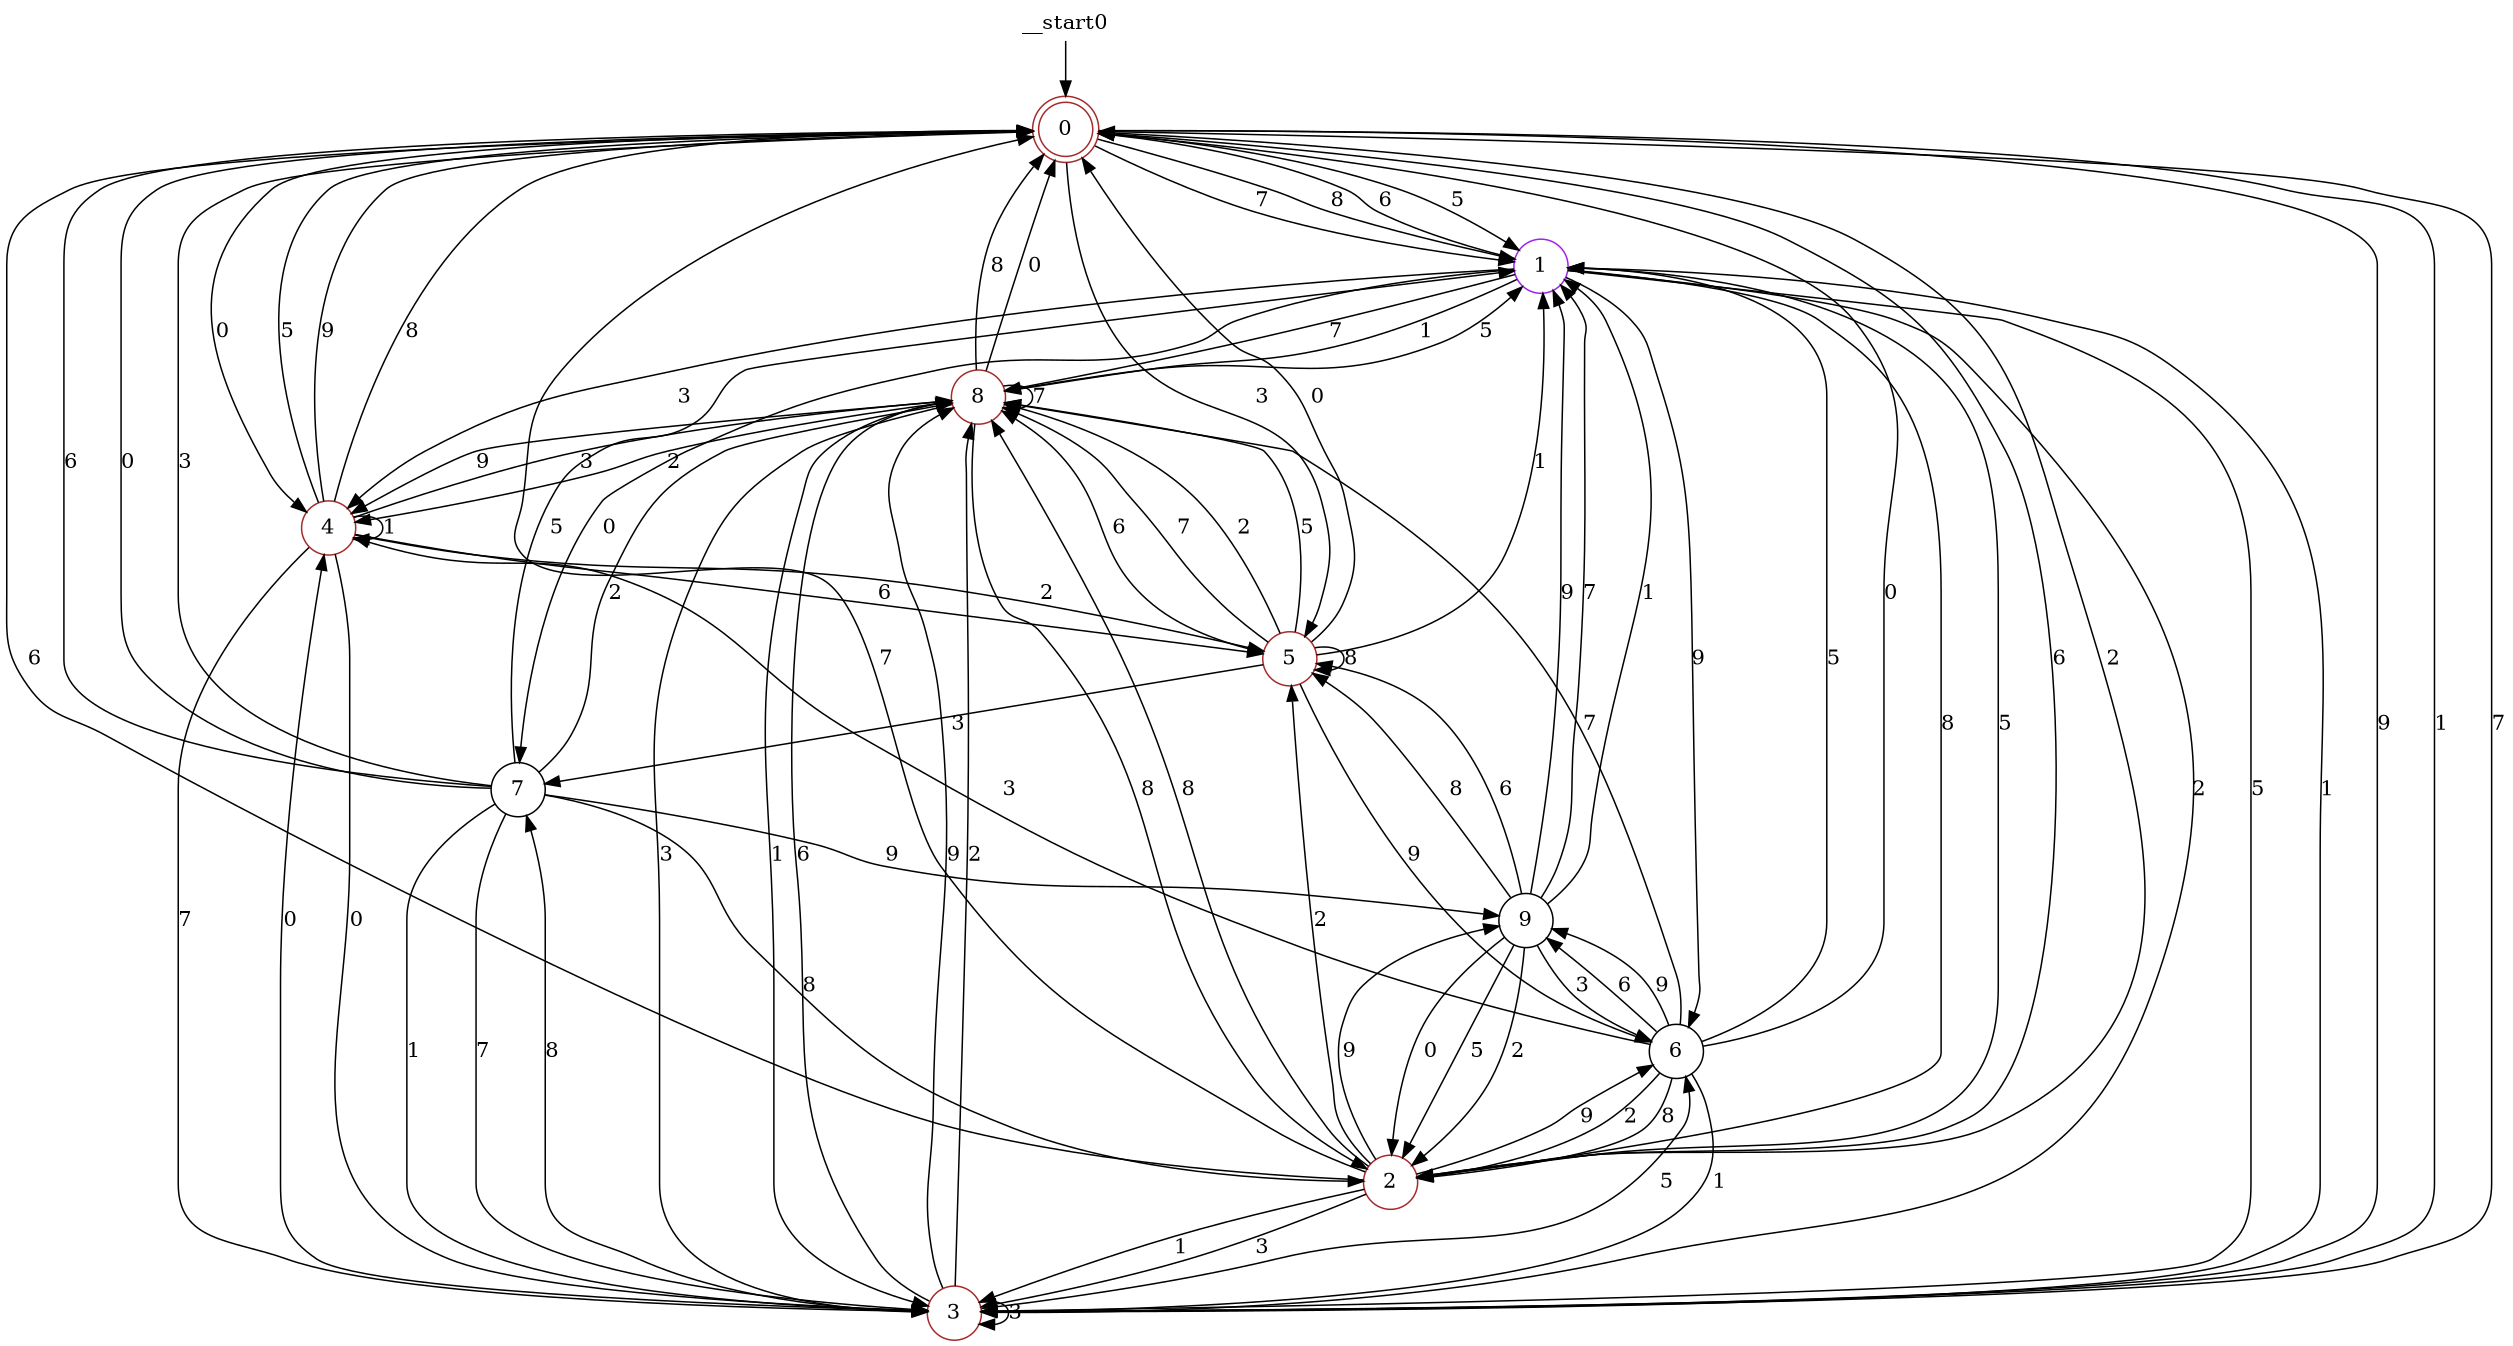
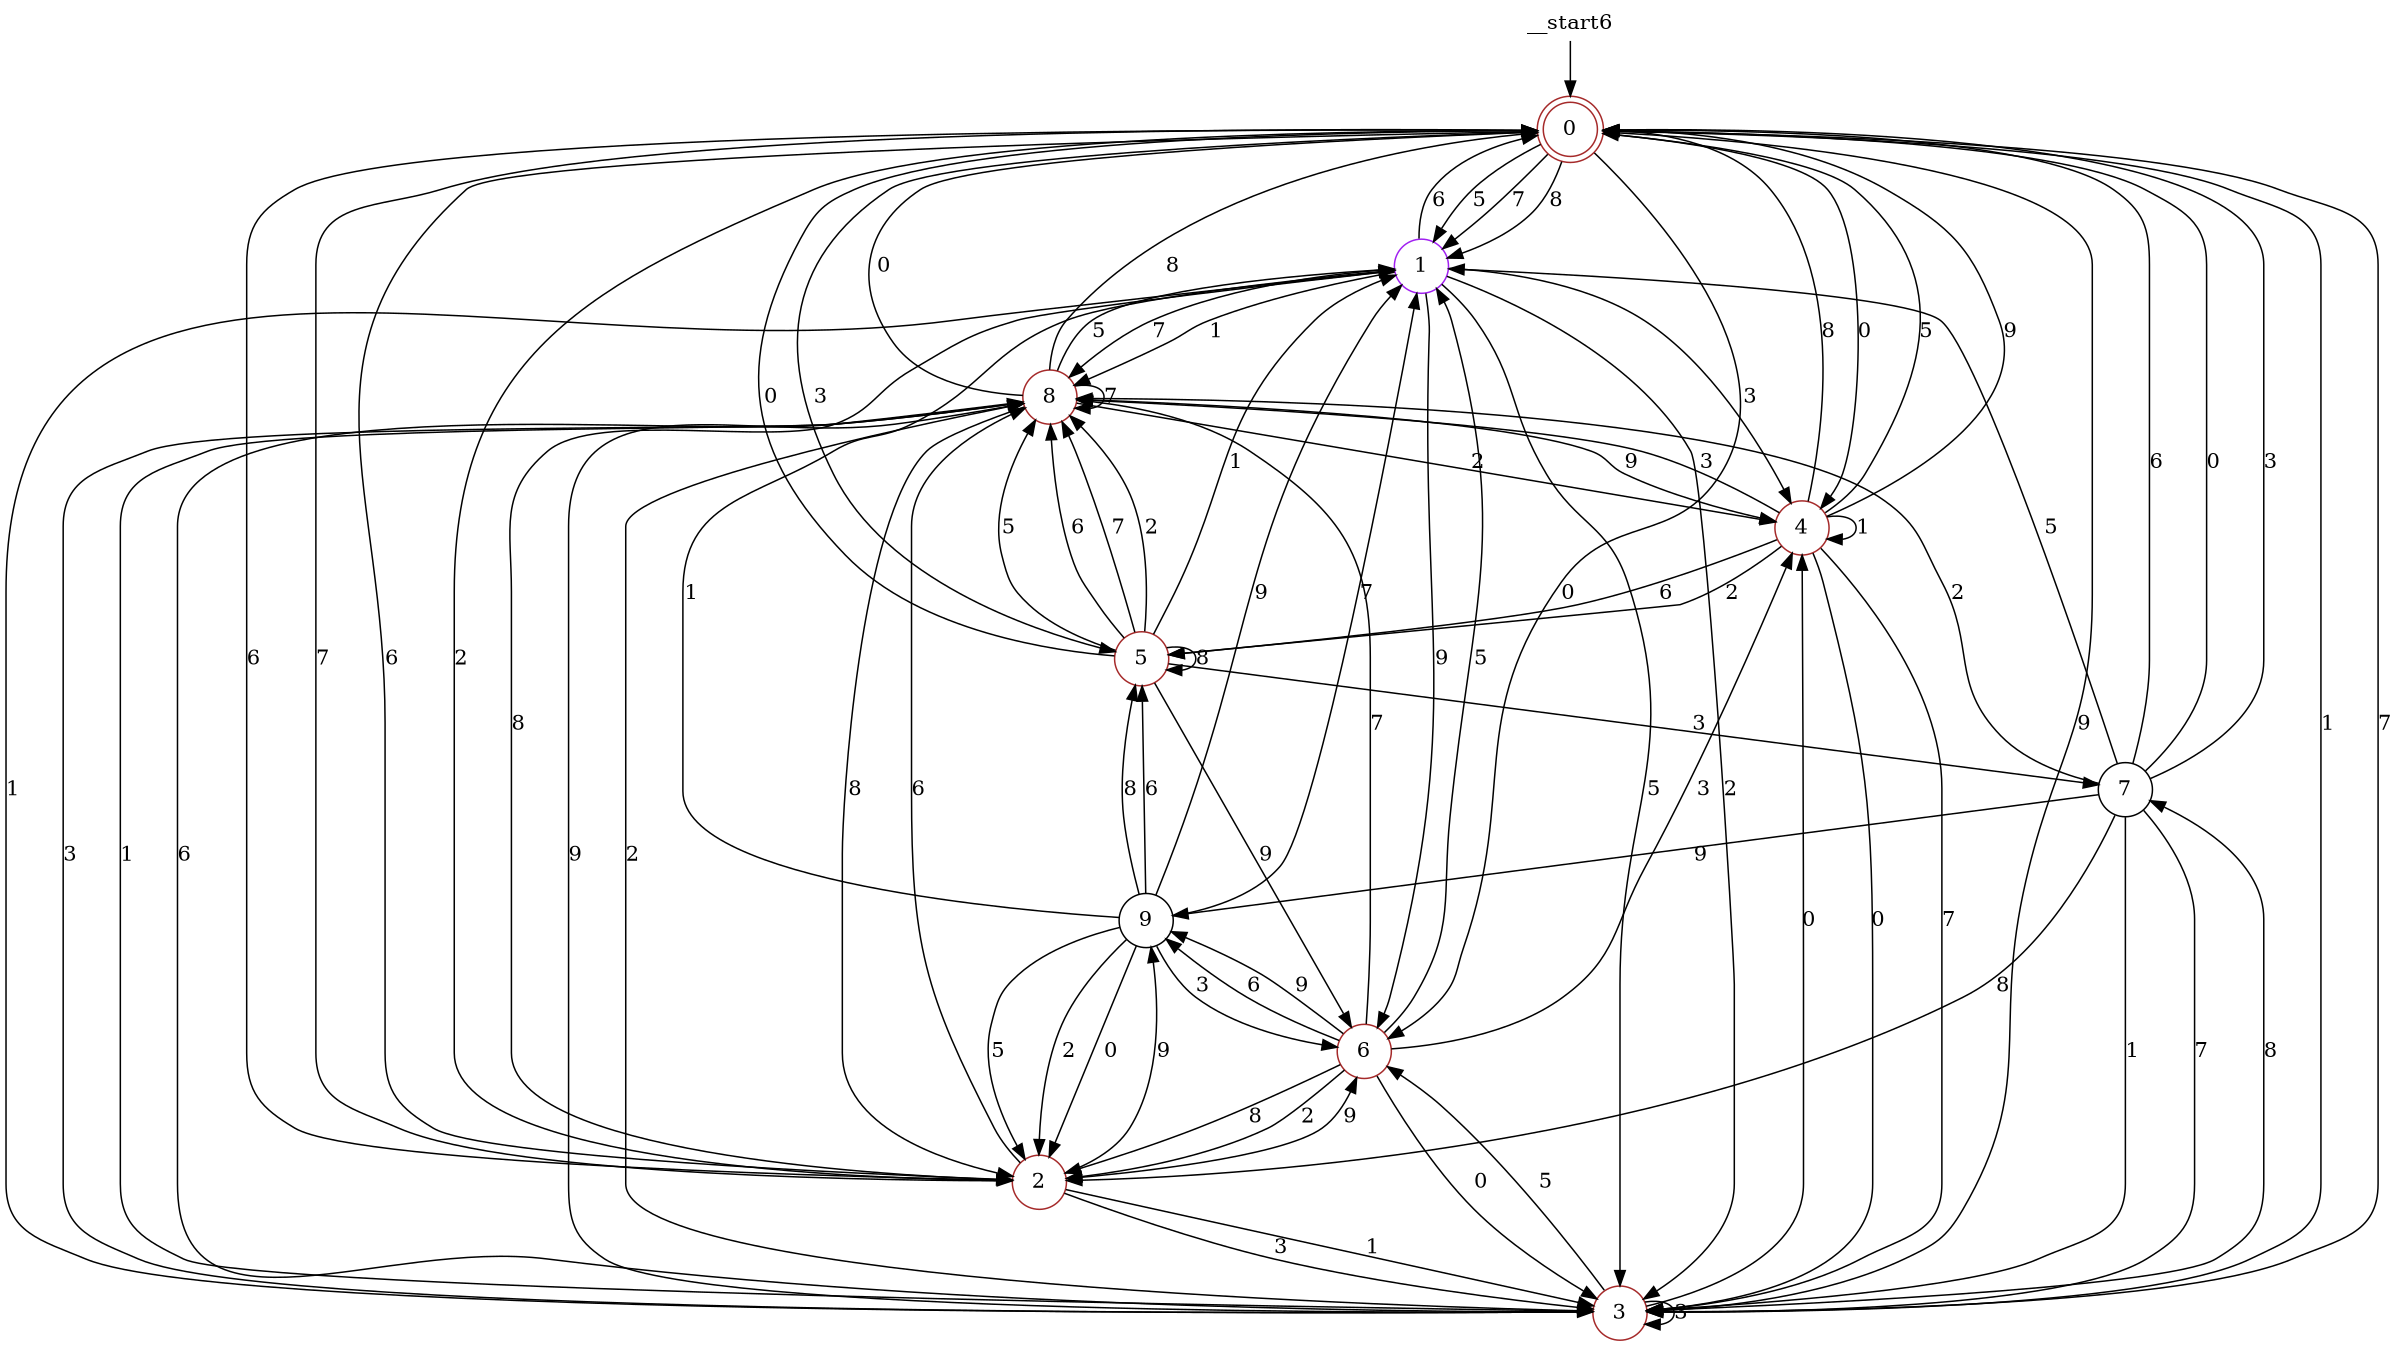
node "__start0": label "__start0" -> "__start6"
edge "6" -> "0": reversed
edge "1" -> "7": removed, label "0"
edge "2" -> "8": label "8" -> "6"
edge "2" -> "1": removed, label "5"
edge "2" -> "5": removed, label "2"
node "6": color black -> brown
edge "6" -> "3": label "1" -> "0"
